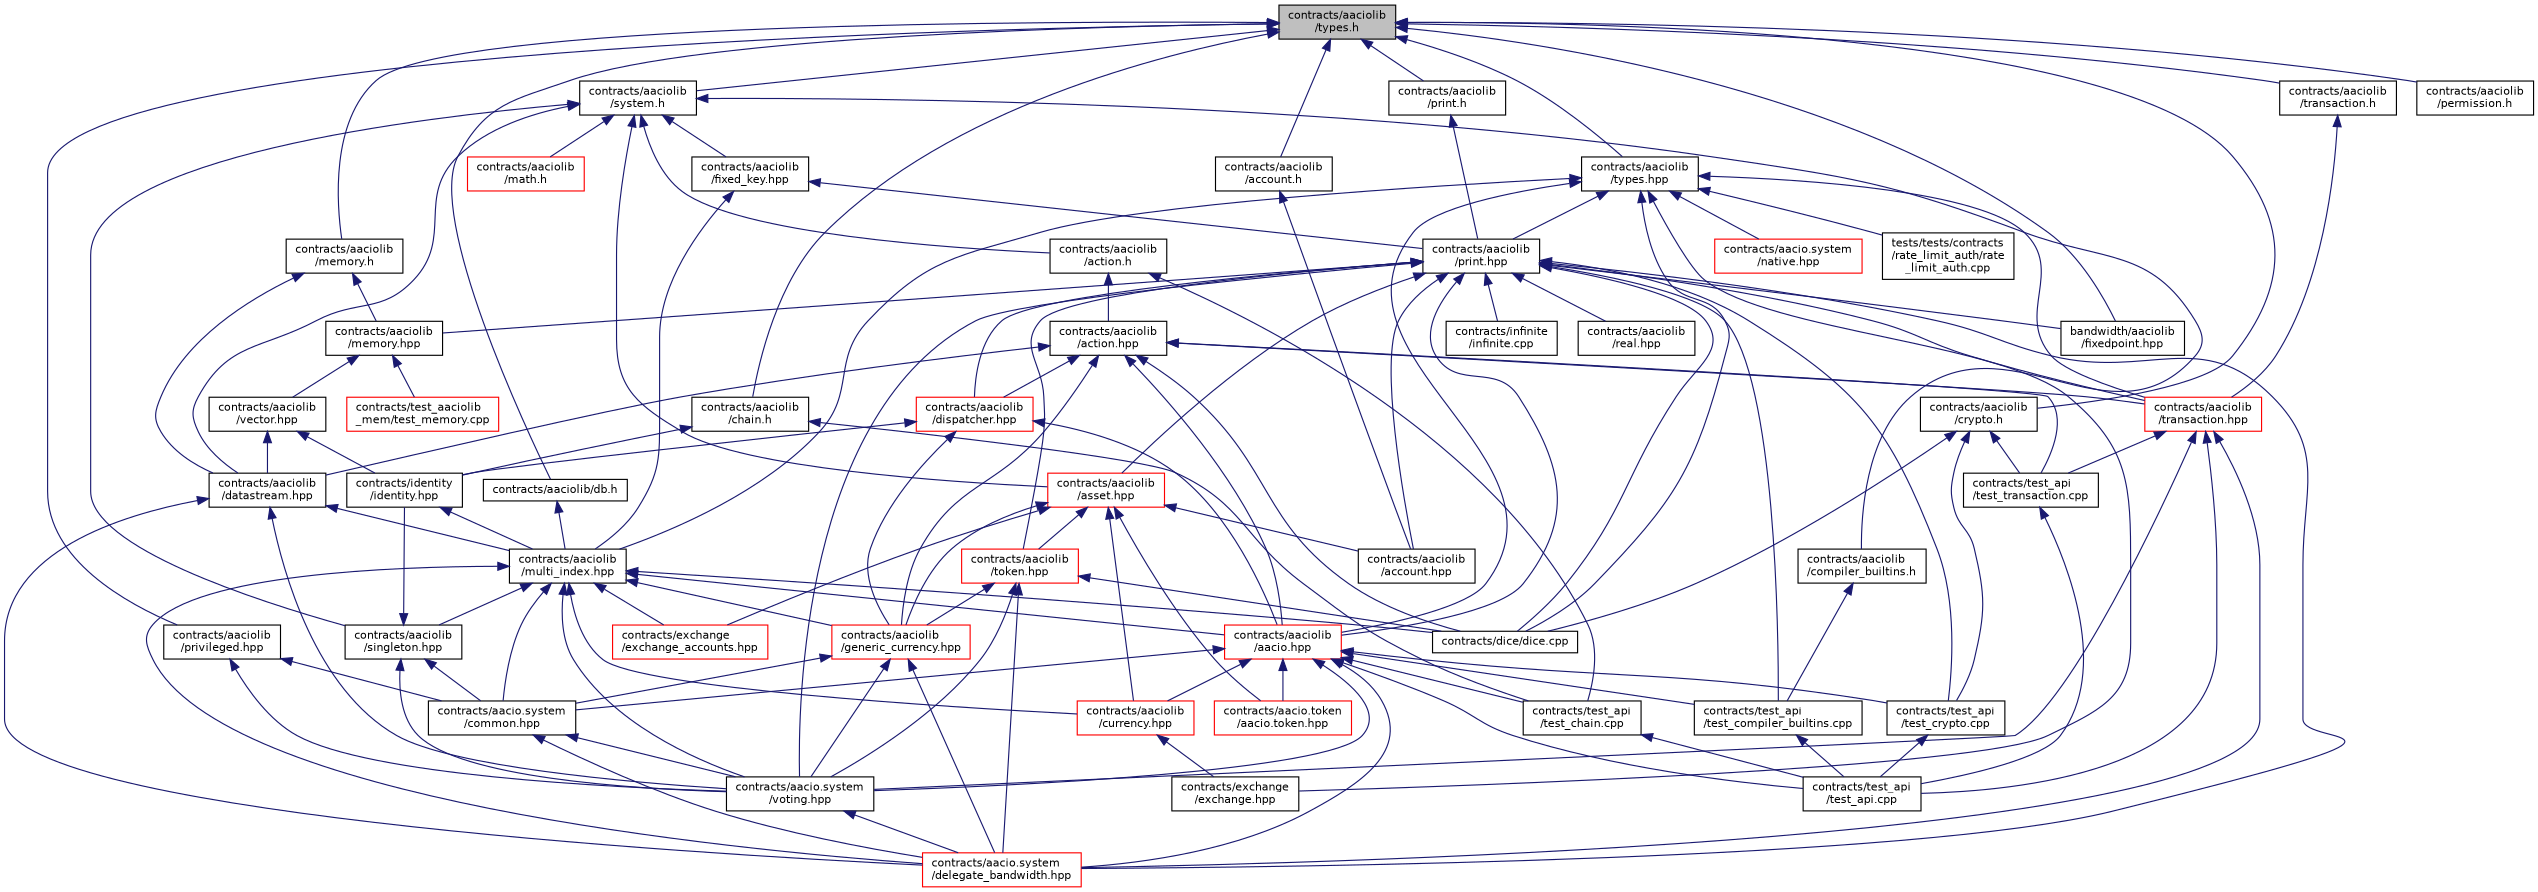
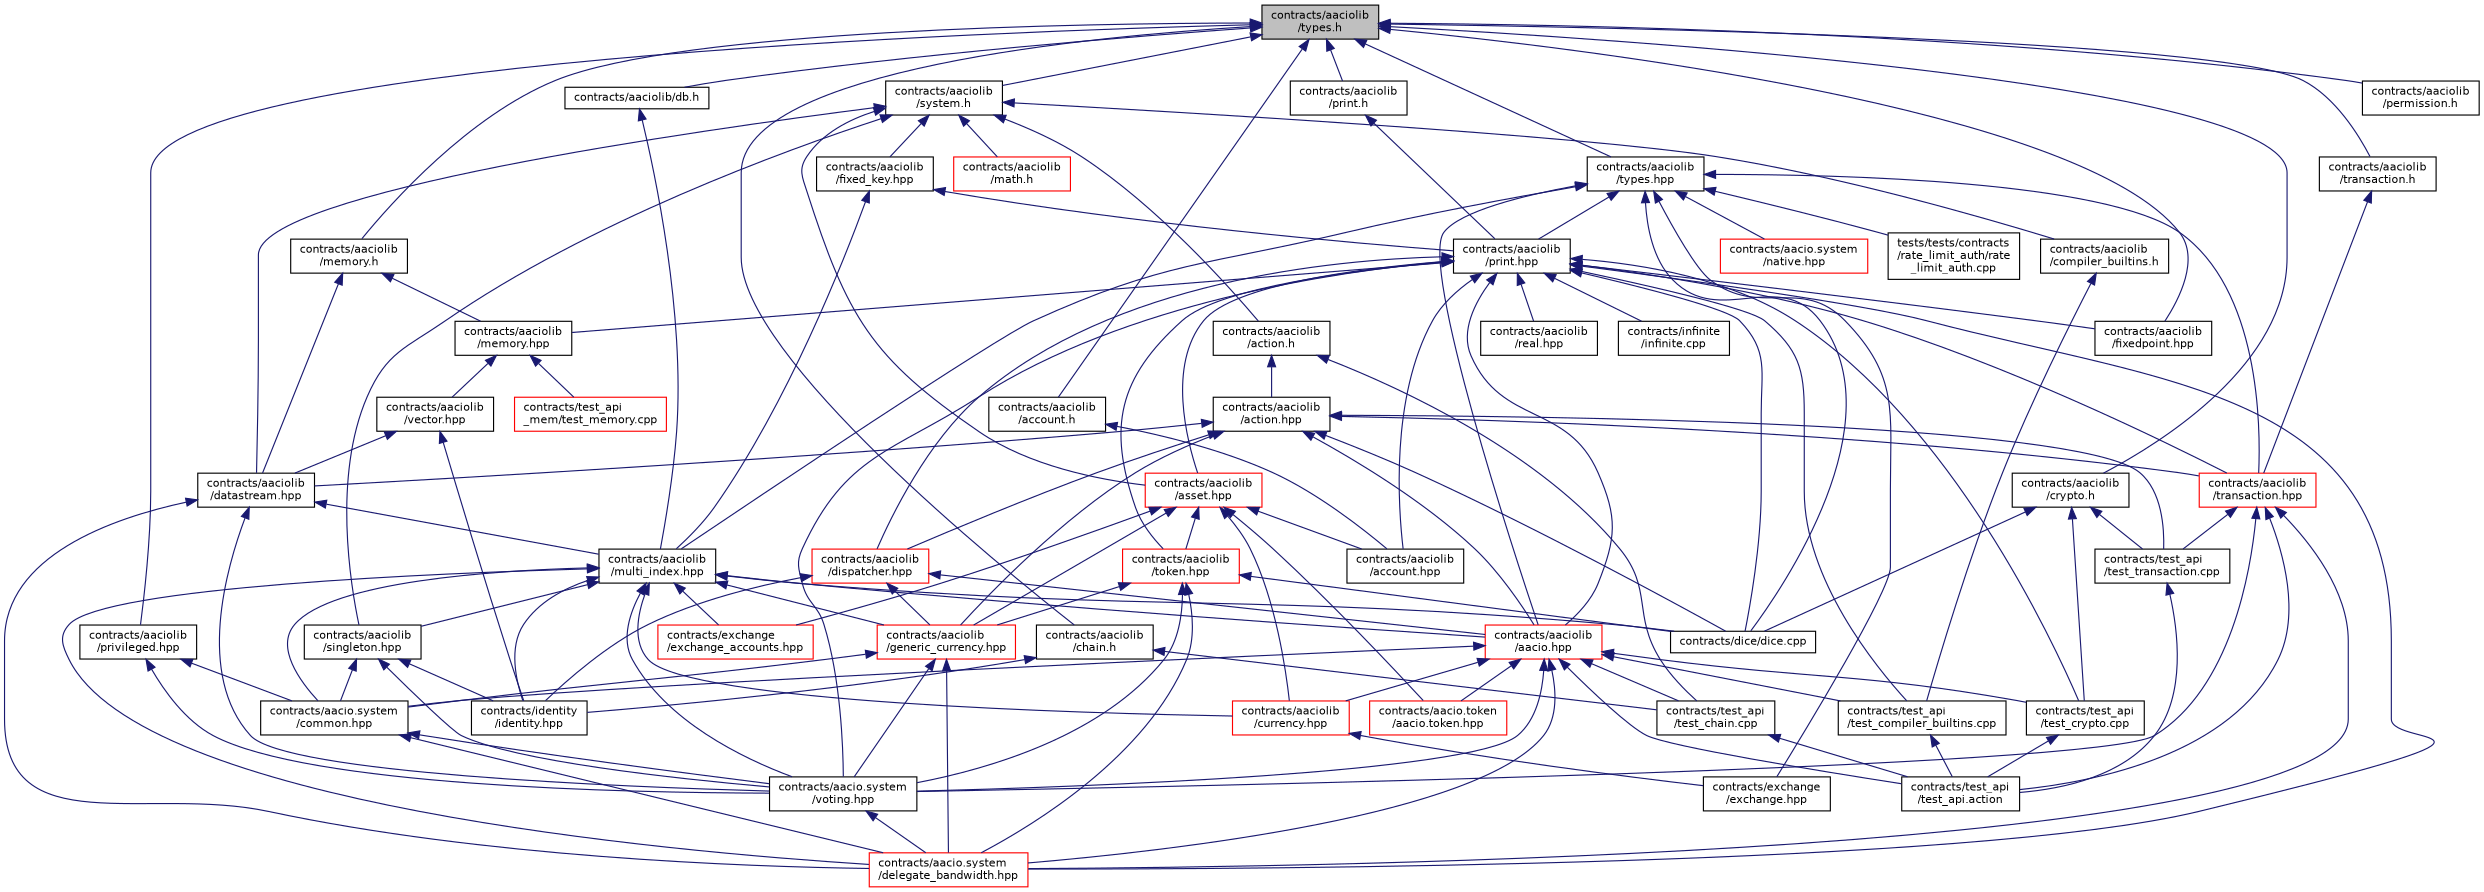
node "bandwidth/aaciolib /fixedpoint.hpp": label "bandwidth/aaciolib /fixedpoint.hpp" -> "contracts/aaciolib /fixedpoint.hpp"
node "contracts/test_aaciolib _mem/test_memory.cpp": label "contracts/test_aaciolib _mem/test_memory.cpp" -> "contracts/test_api _mem/test_memory.cpp"
edge "contracts/aaciolib /multi_index.hpp" -> "contracts/identity /identity.hpp": reversed
node "contracts/test_api /test_api.cpp": label "contracts/test_api /test_api.cpp" -> "contracts/test_api /test_api.action"
